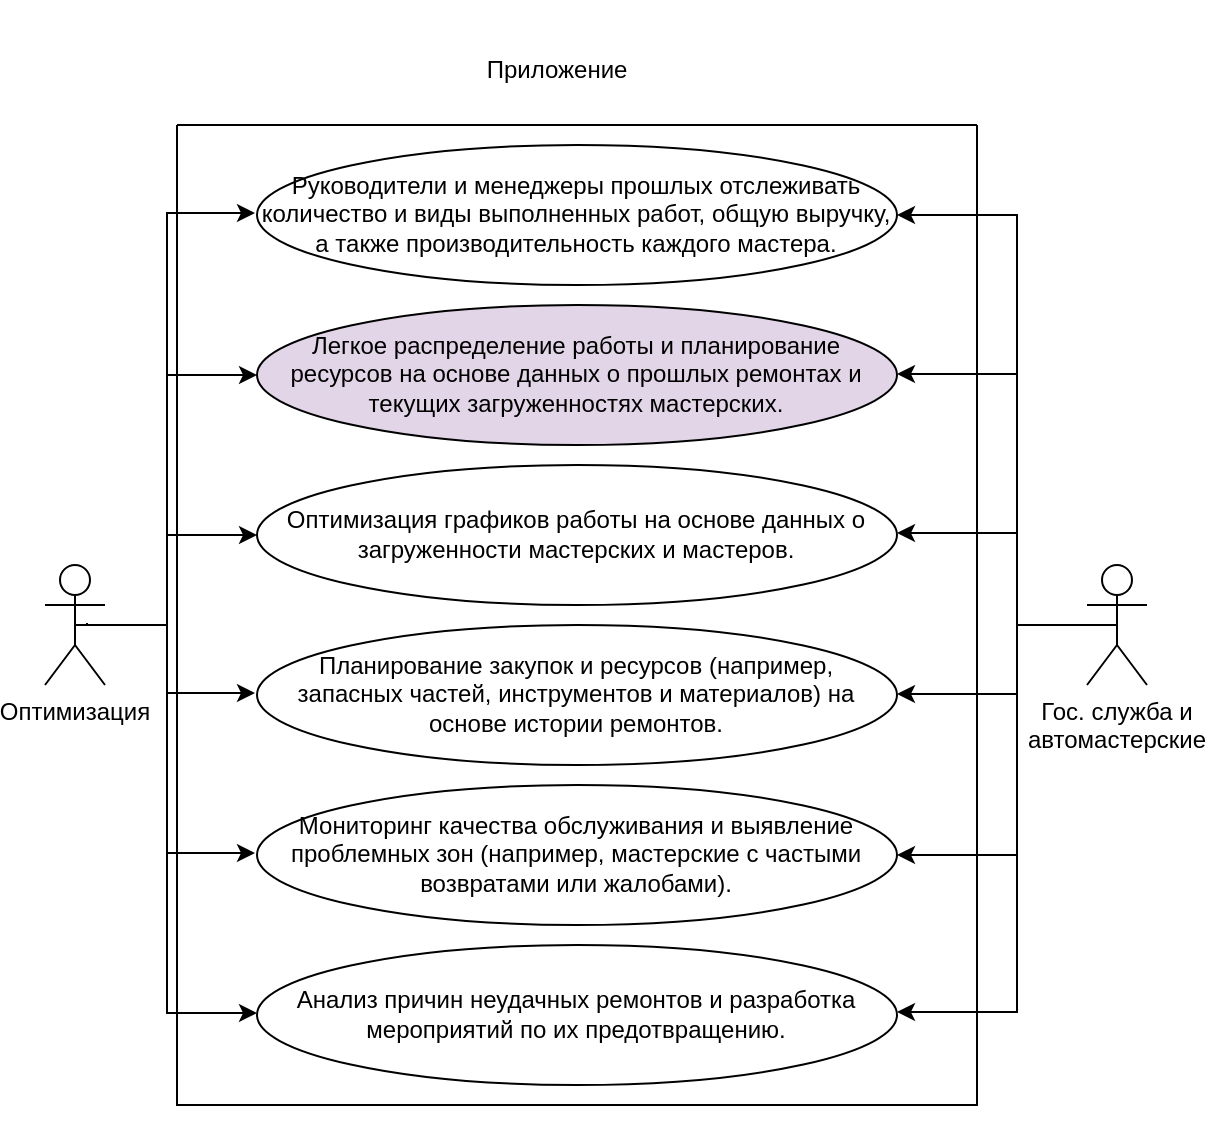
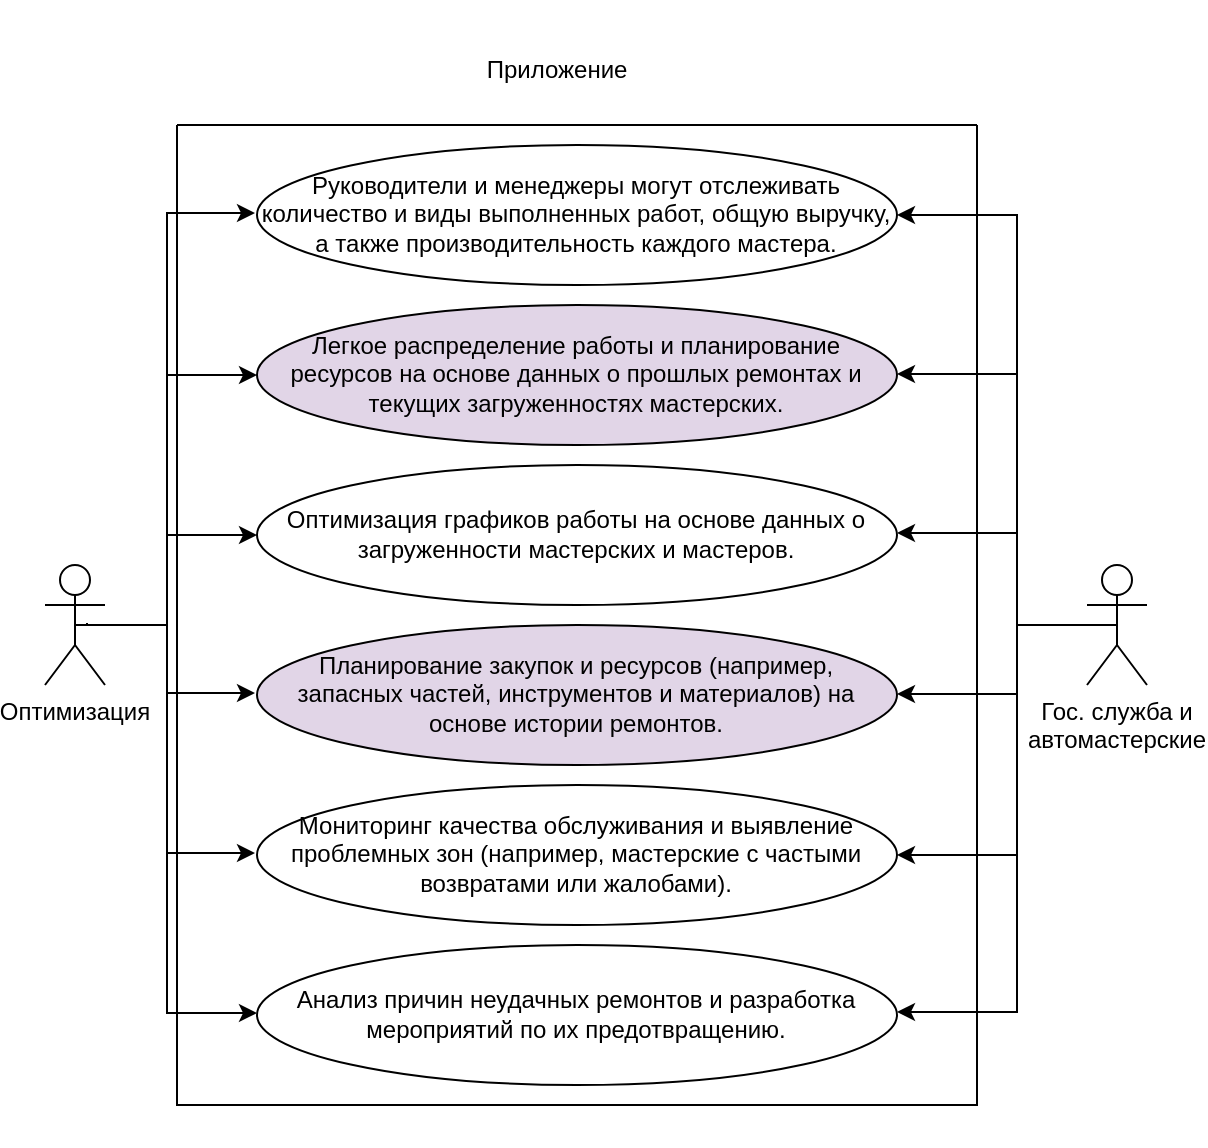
node "Руководители и менеджеры прошлых отслеживать количество и виды выполненных работ, общую выручку, а также производительность каждого мастера.": label "Руководители и менеджеры прошлых отслеживать количество и виды выполненных работ, общую выручку, а также производительность каждого мастера." -> "Руководители и менеджеры могут отслеживать количество и виды выполненных работ, общую выручку, а также производительность каждого мастера."
node "Планирование закупок и ресурсов (например, запасных частей, инструментов и материалов) на основе истории ремонтов.": fillcolor #ffffff -> #e1d5e7
